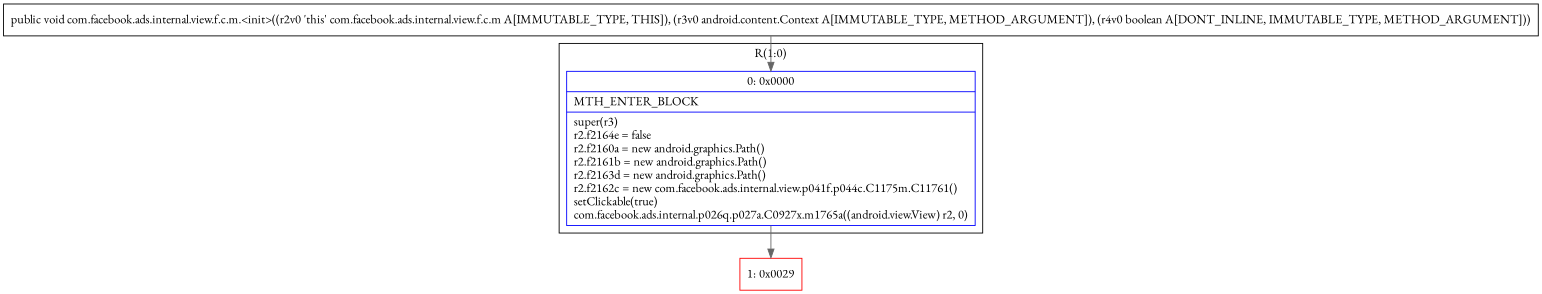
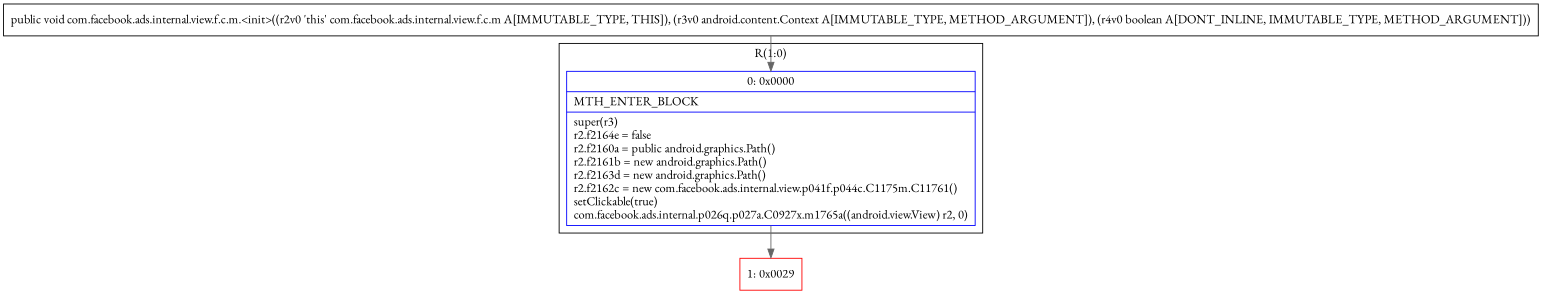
node "0: 0x0000": text "r2.f2160a = new android.graphics.Path()" -> "r2.f2160a = public android.graphics.Path()"
